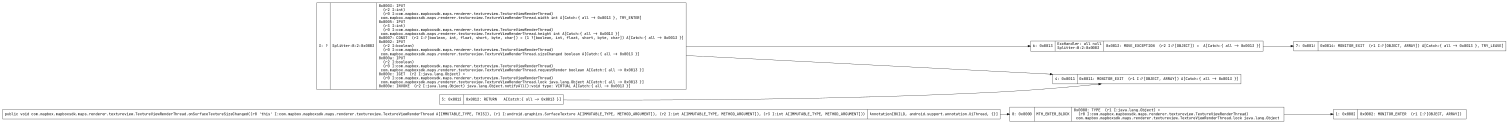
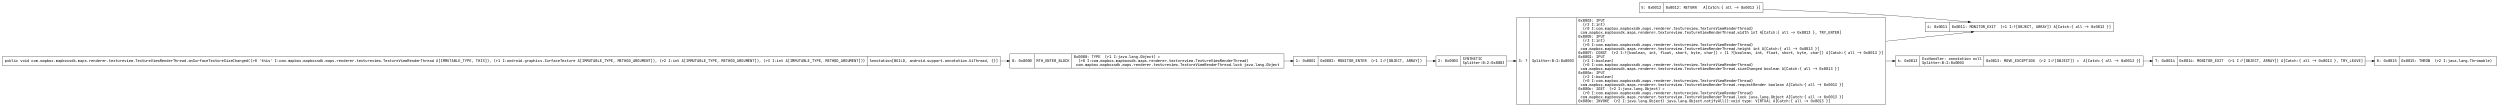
node "6: 0x0013": text "ExcHandler: all null" -> "ExcHandler: annotation null"
node "2: 0x0003": added
node "8: 0x0015": added
